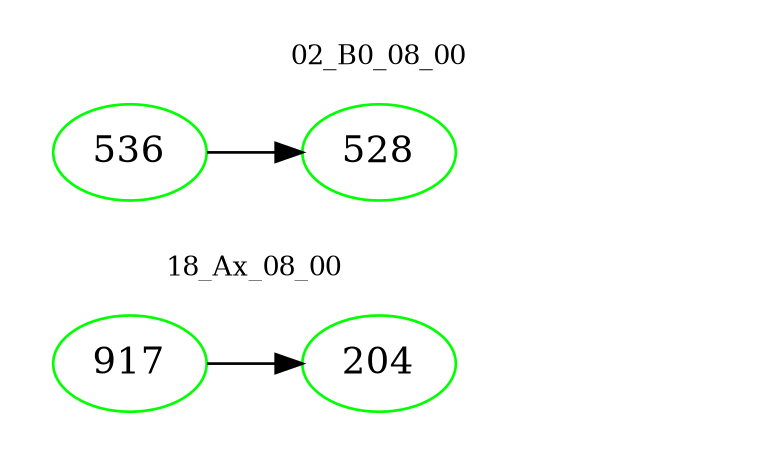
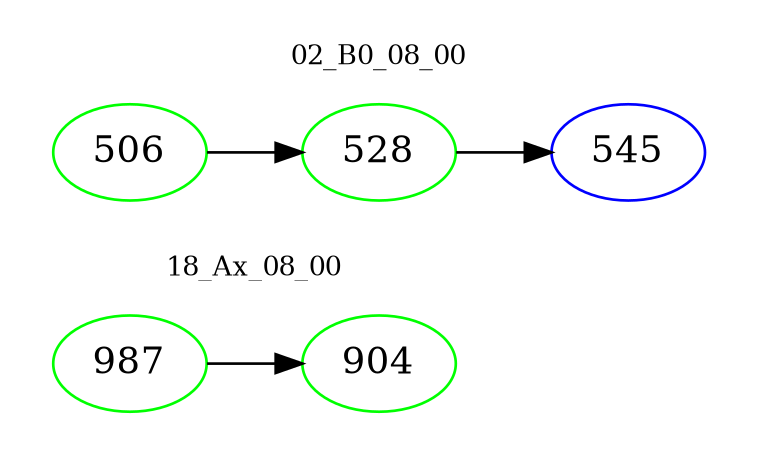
node "536": label "536" -> "506"
node "545": added
node "917": label "917" -> "987"
node "204": label "204" -> "904"
